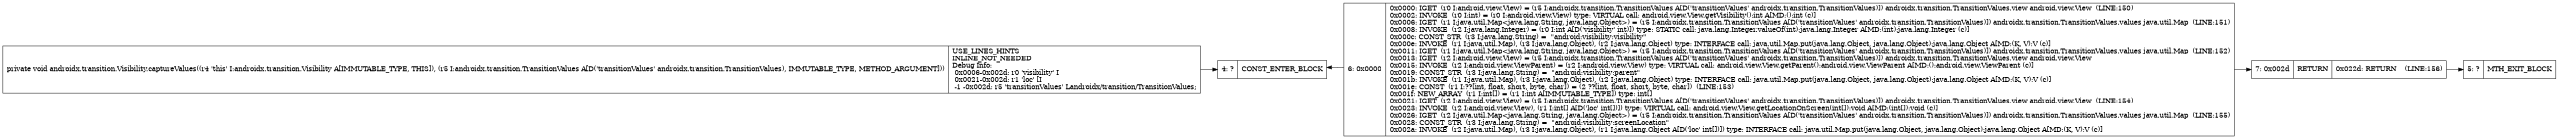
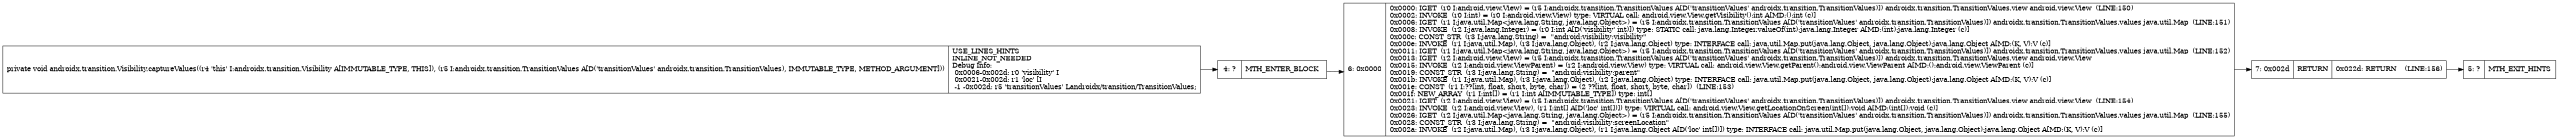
edge "6: 0x0000" -> "4: ?": reversed
node "4: ?": text "CONST_ENTER_BLOCK" -> "MTH_ENTER_BLOCK"
node "5: ?": text "MTH_EXIT_BLOCK" -> "MTH_EXIT_HINTS"
